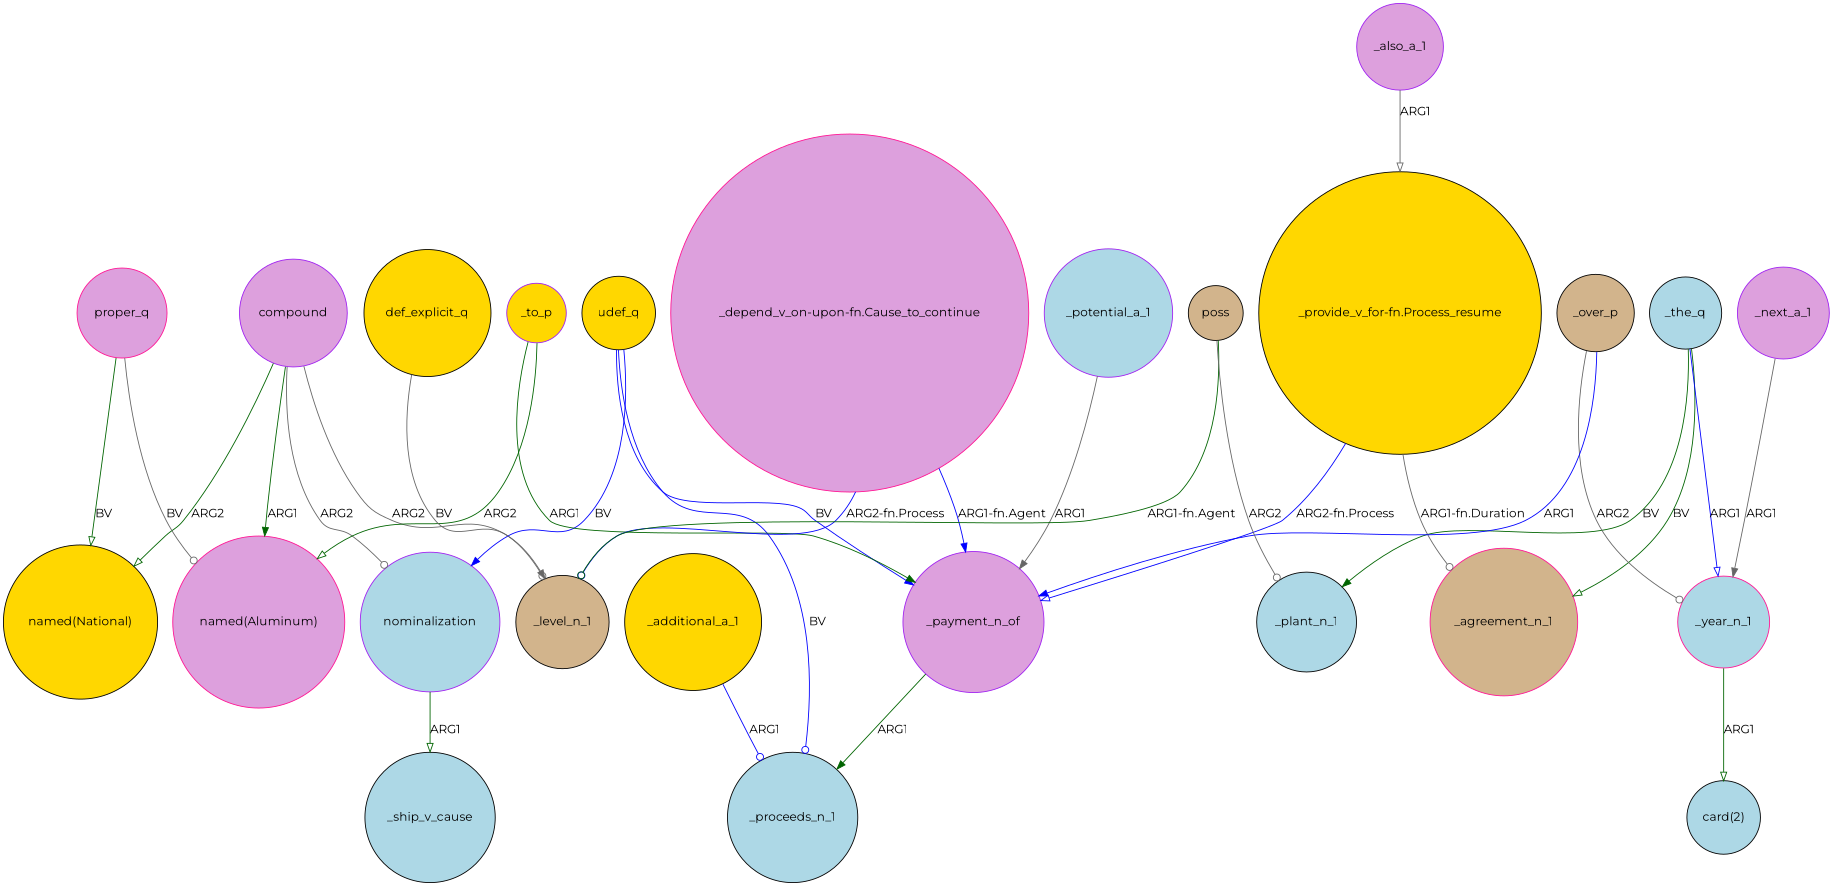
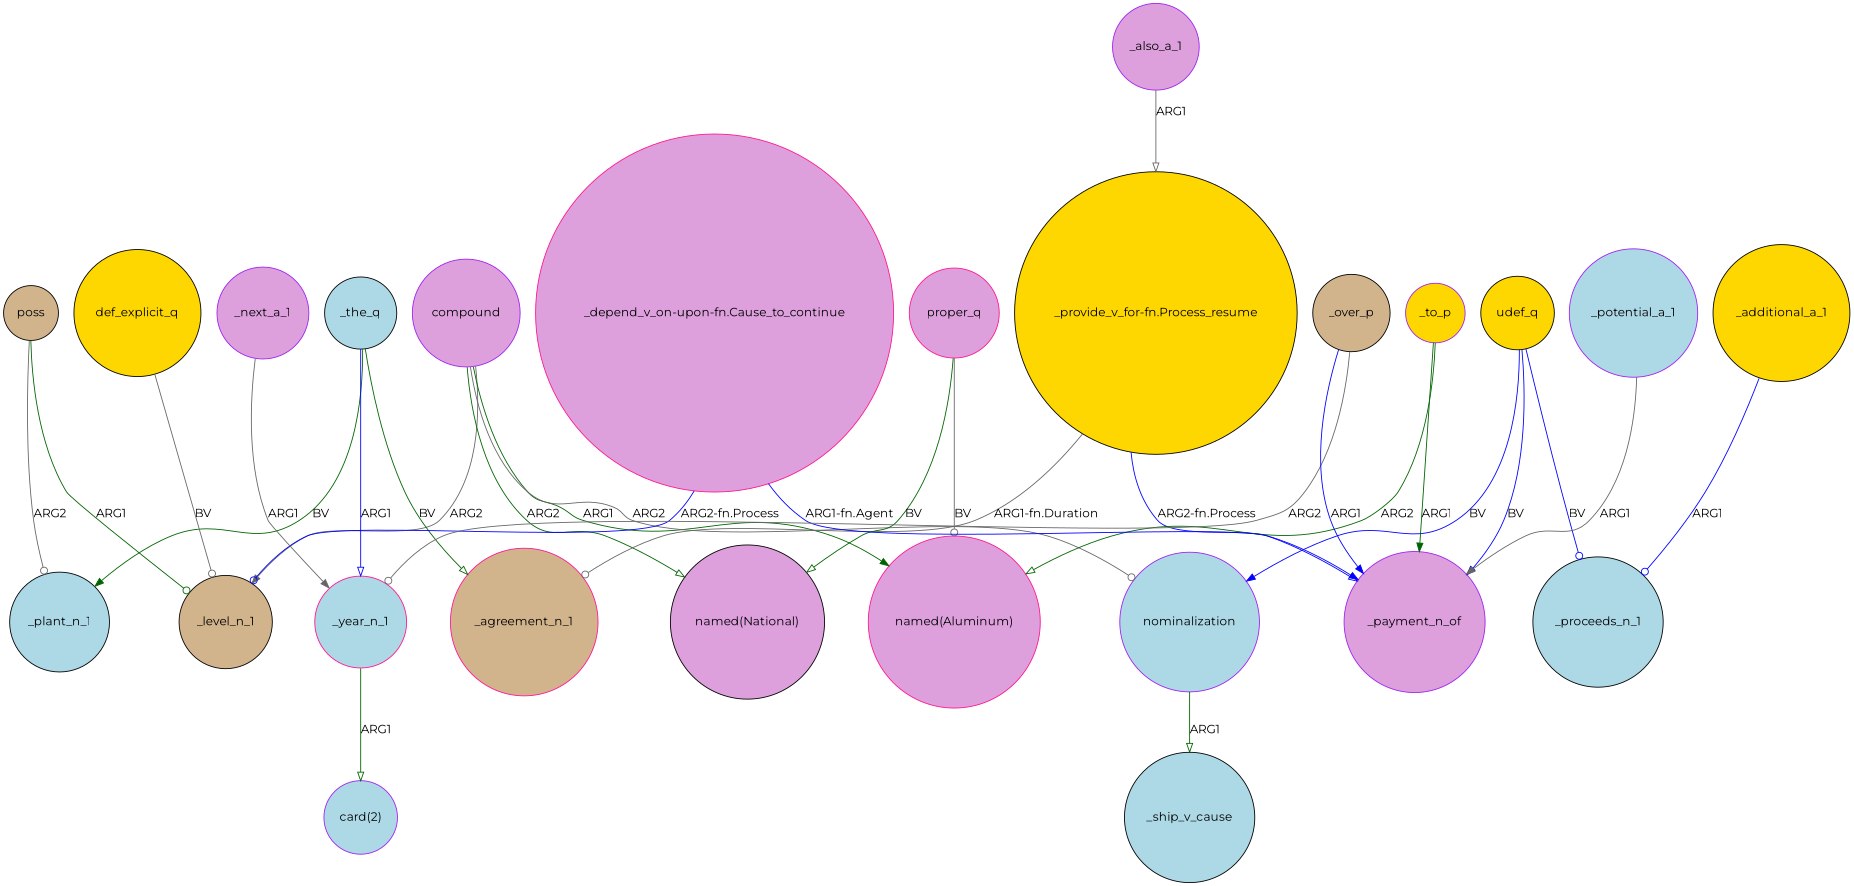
edge "poss" -> "_level_n_1": label "ARG1-fn.Agent" -> "ARG1"
node "named(National)": fillcolor gold -> plum
edge "_payment_n_of" -> "_proceeds_n_1": removed, label "ARG1"
node "card(2)": color black -> purple
